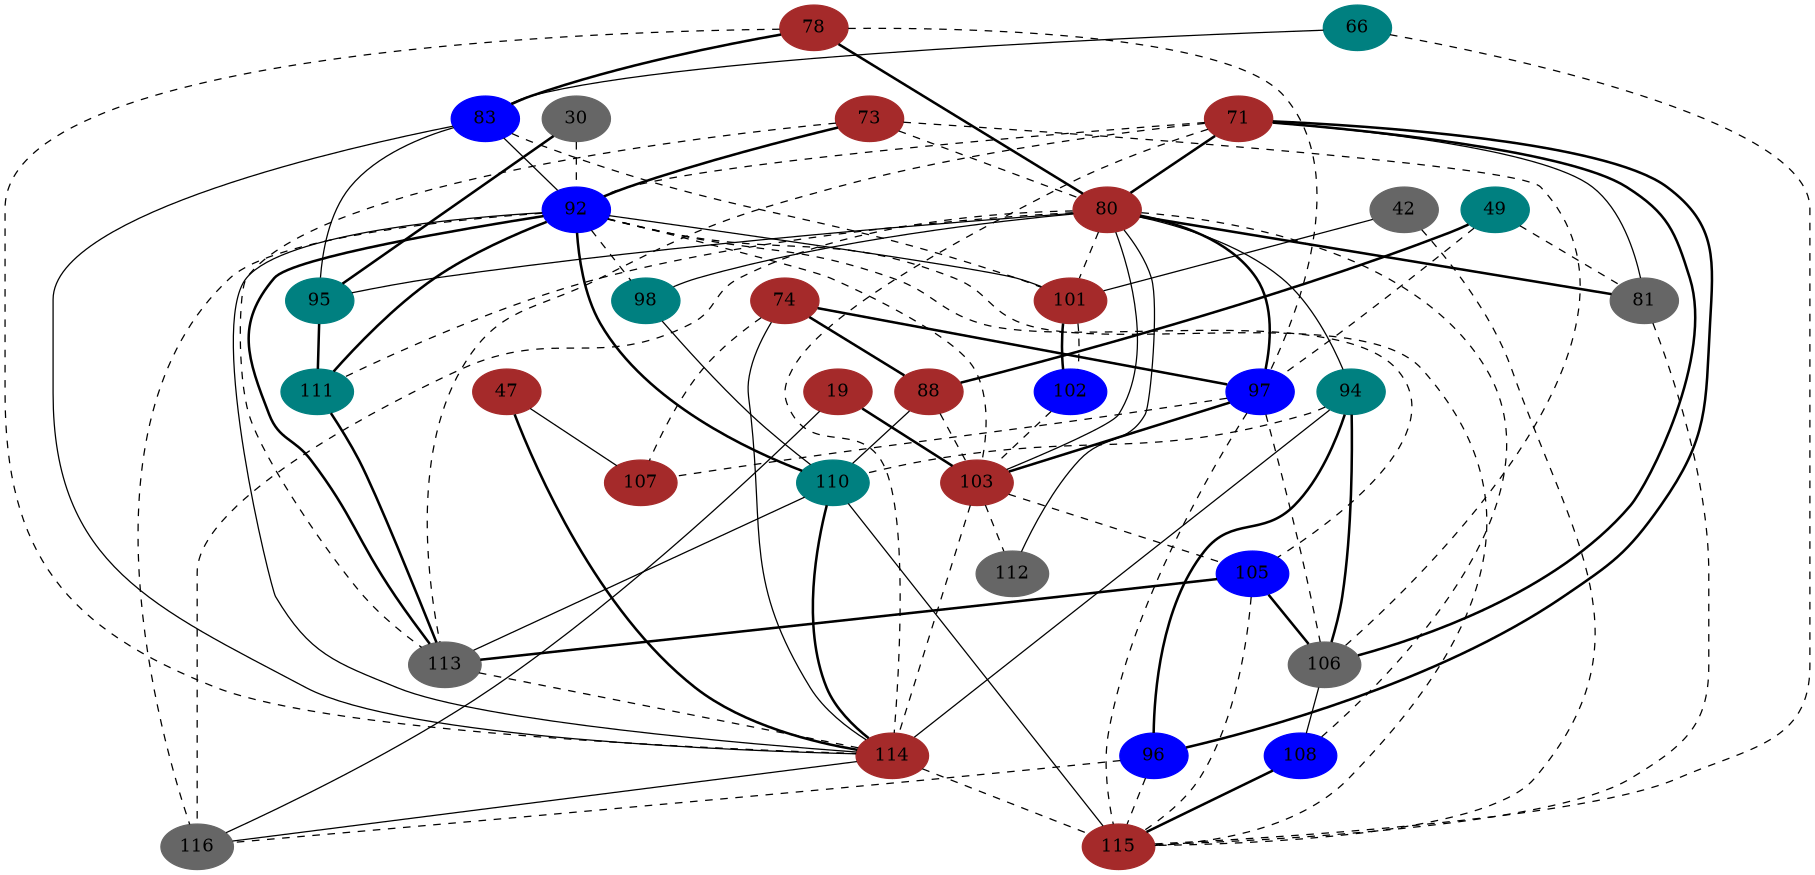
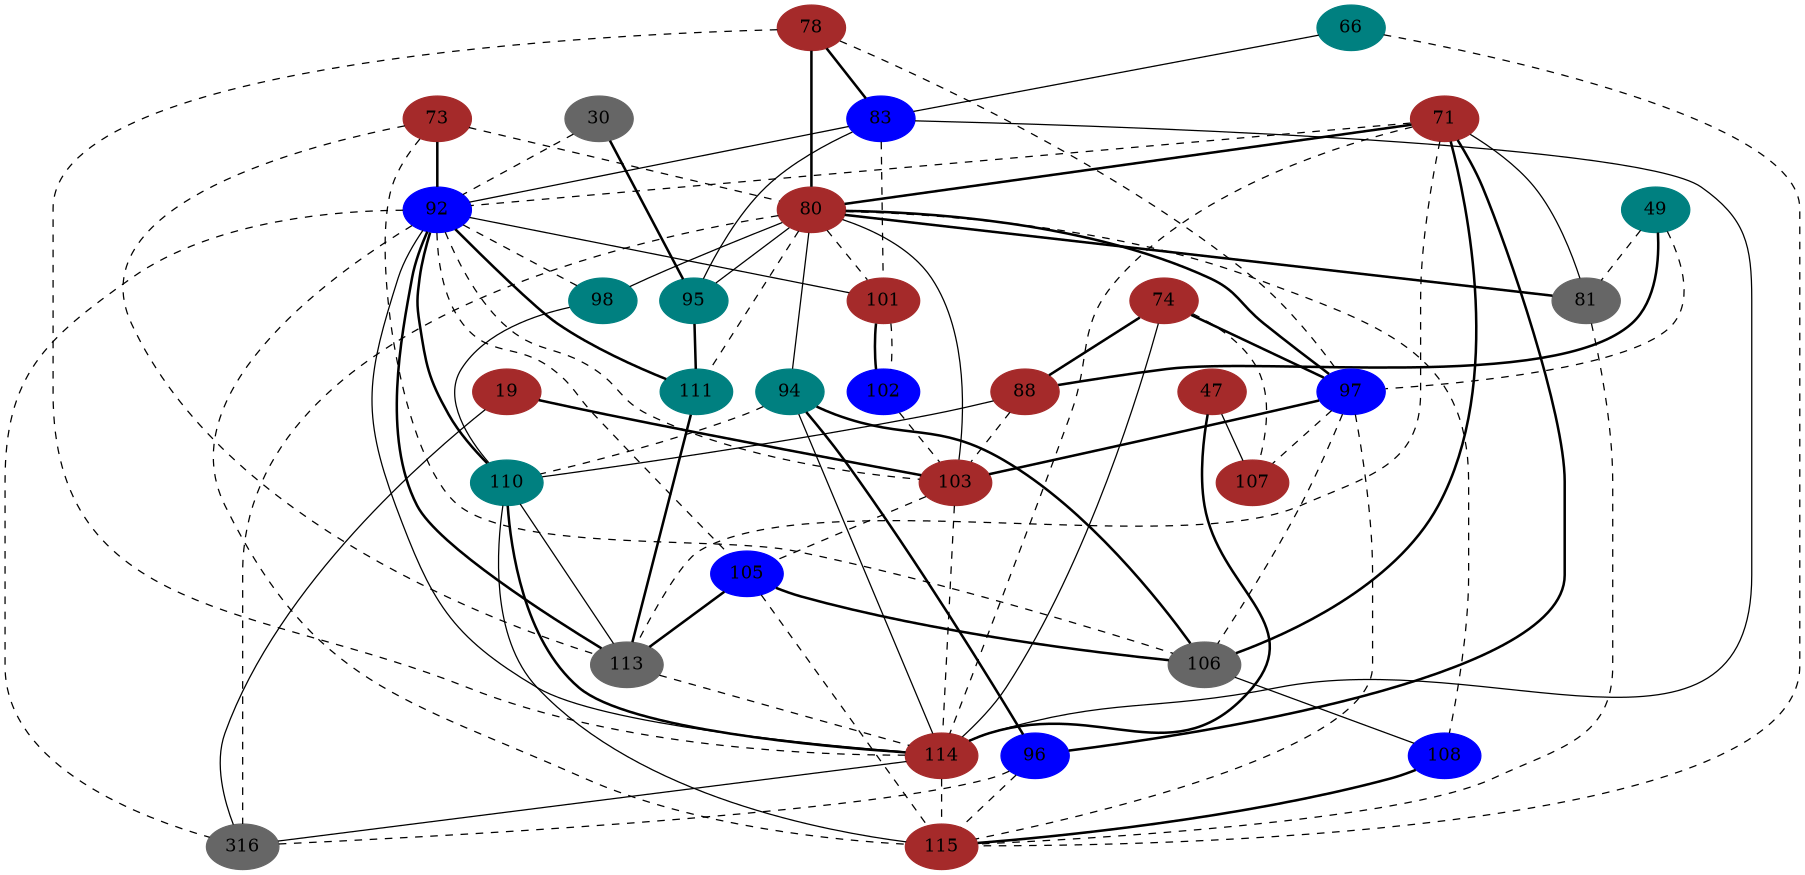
node "42": removed
node "112": removed
node "116": label "116" -> "316"
